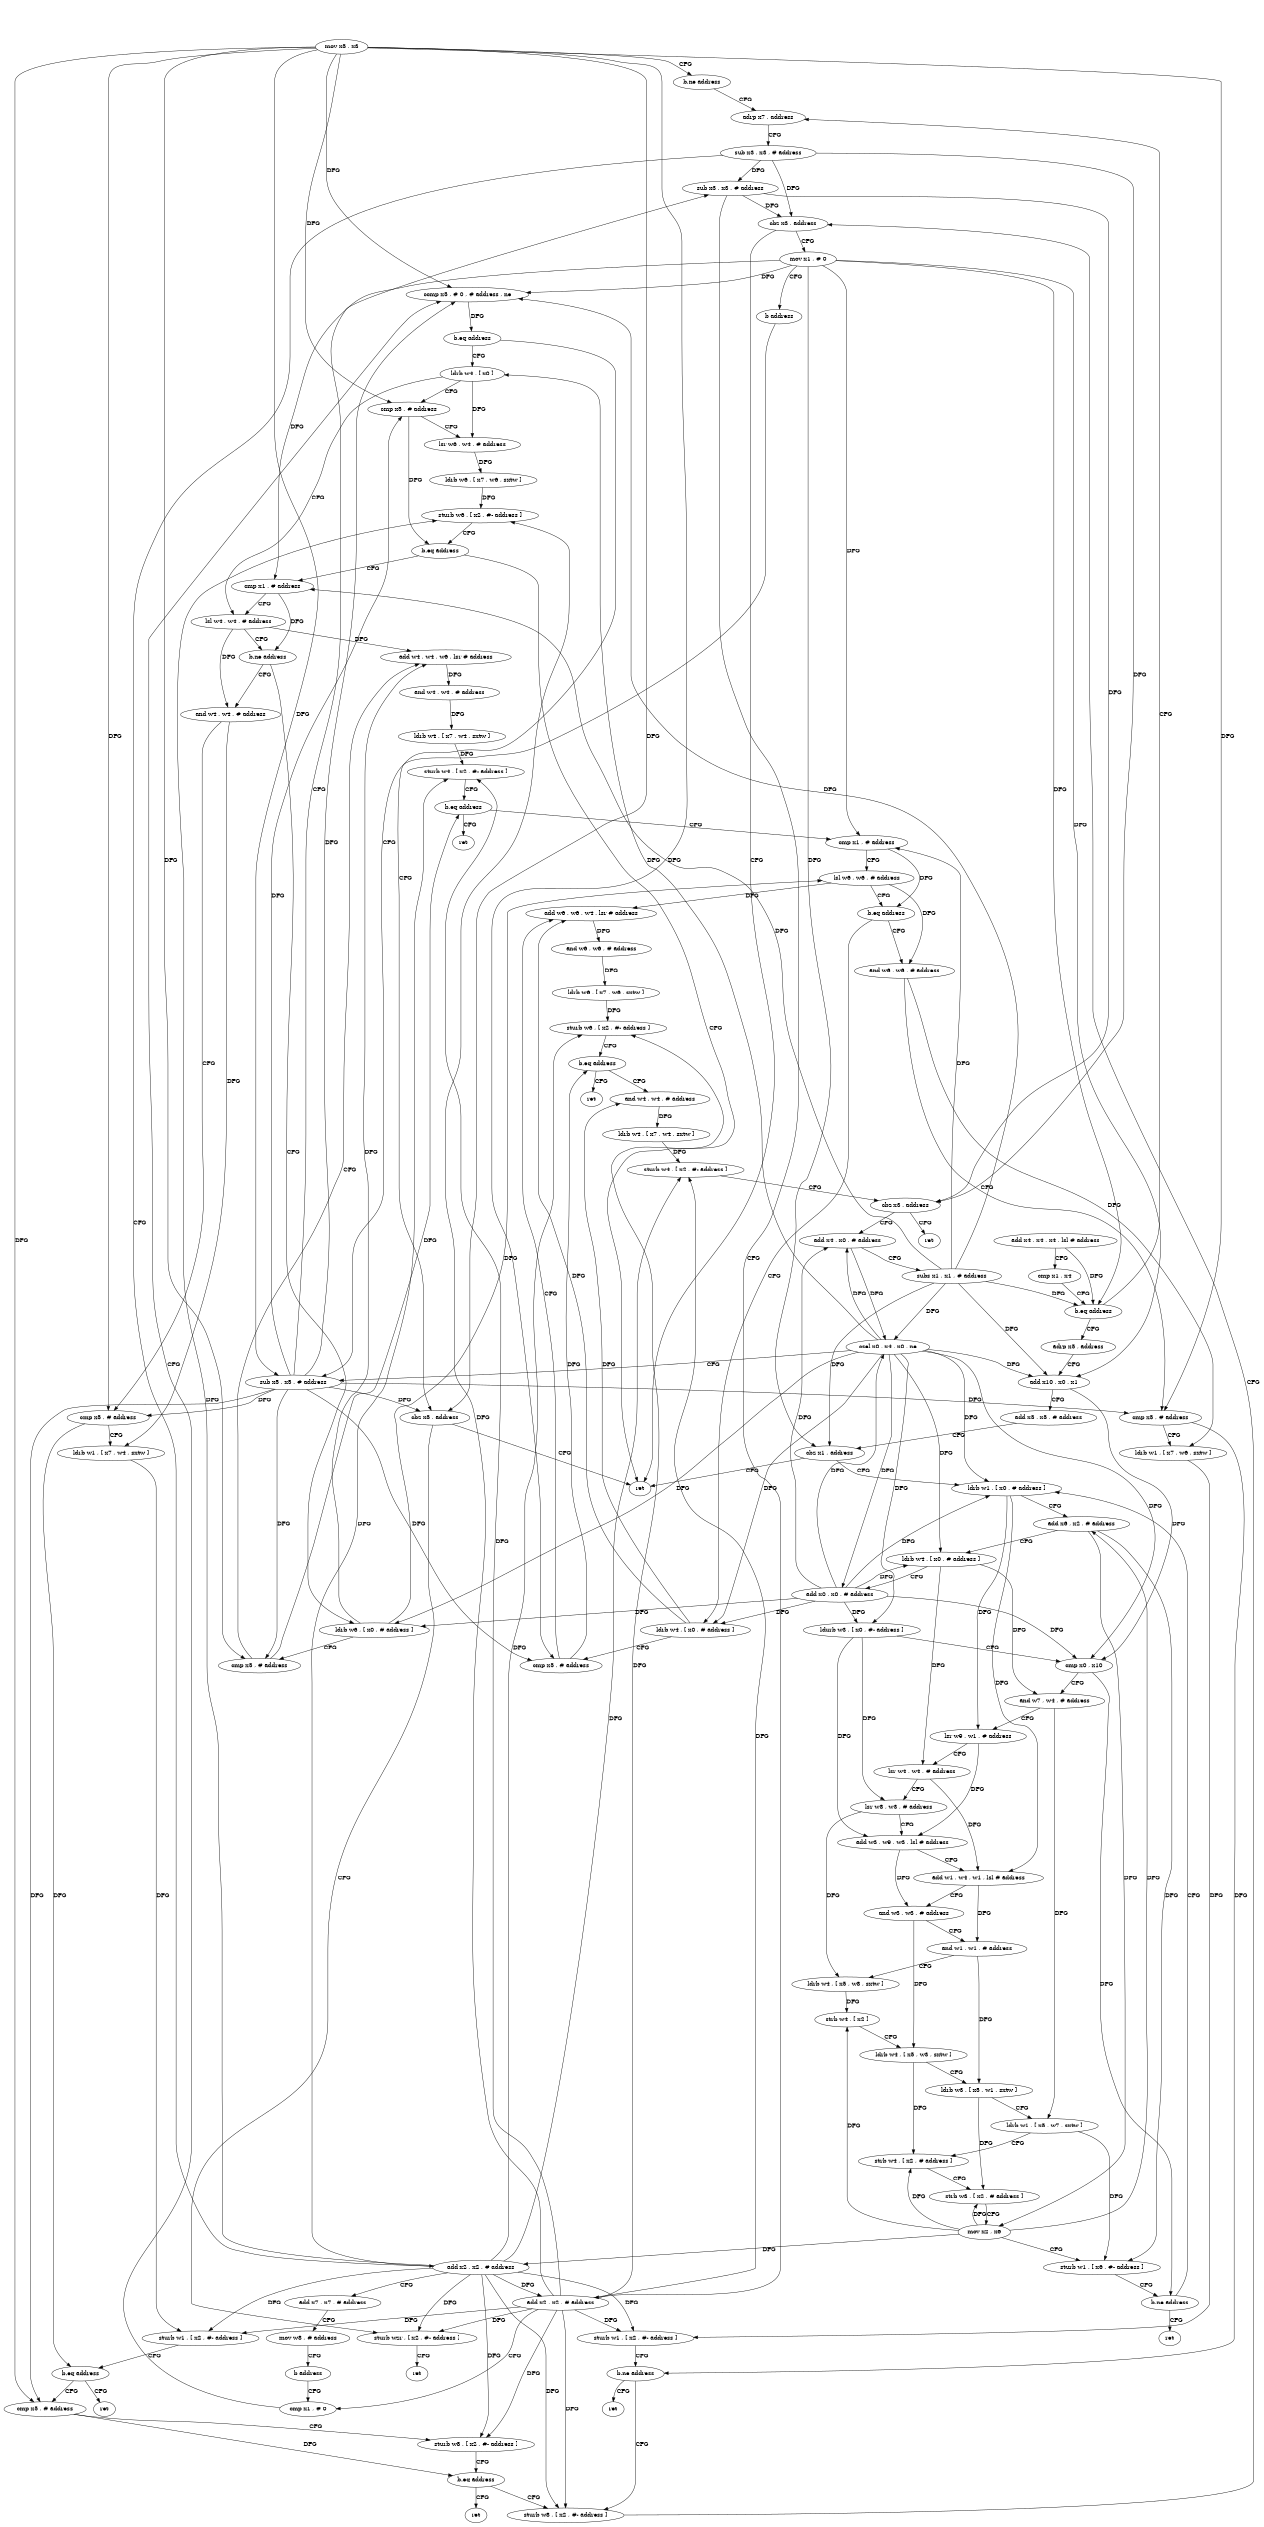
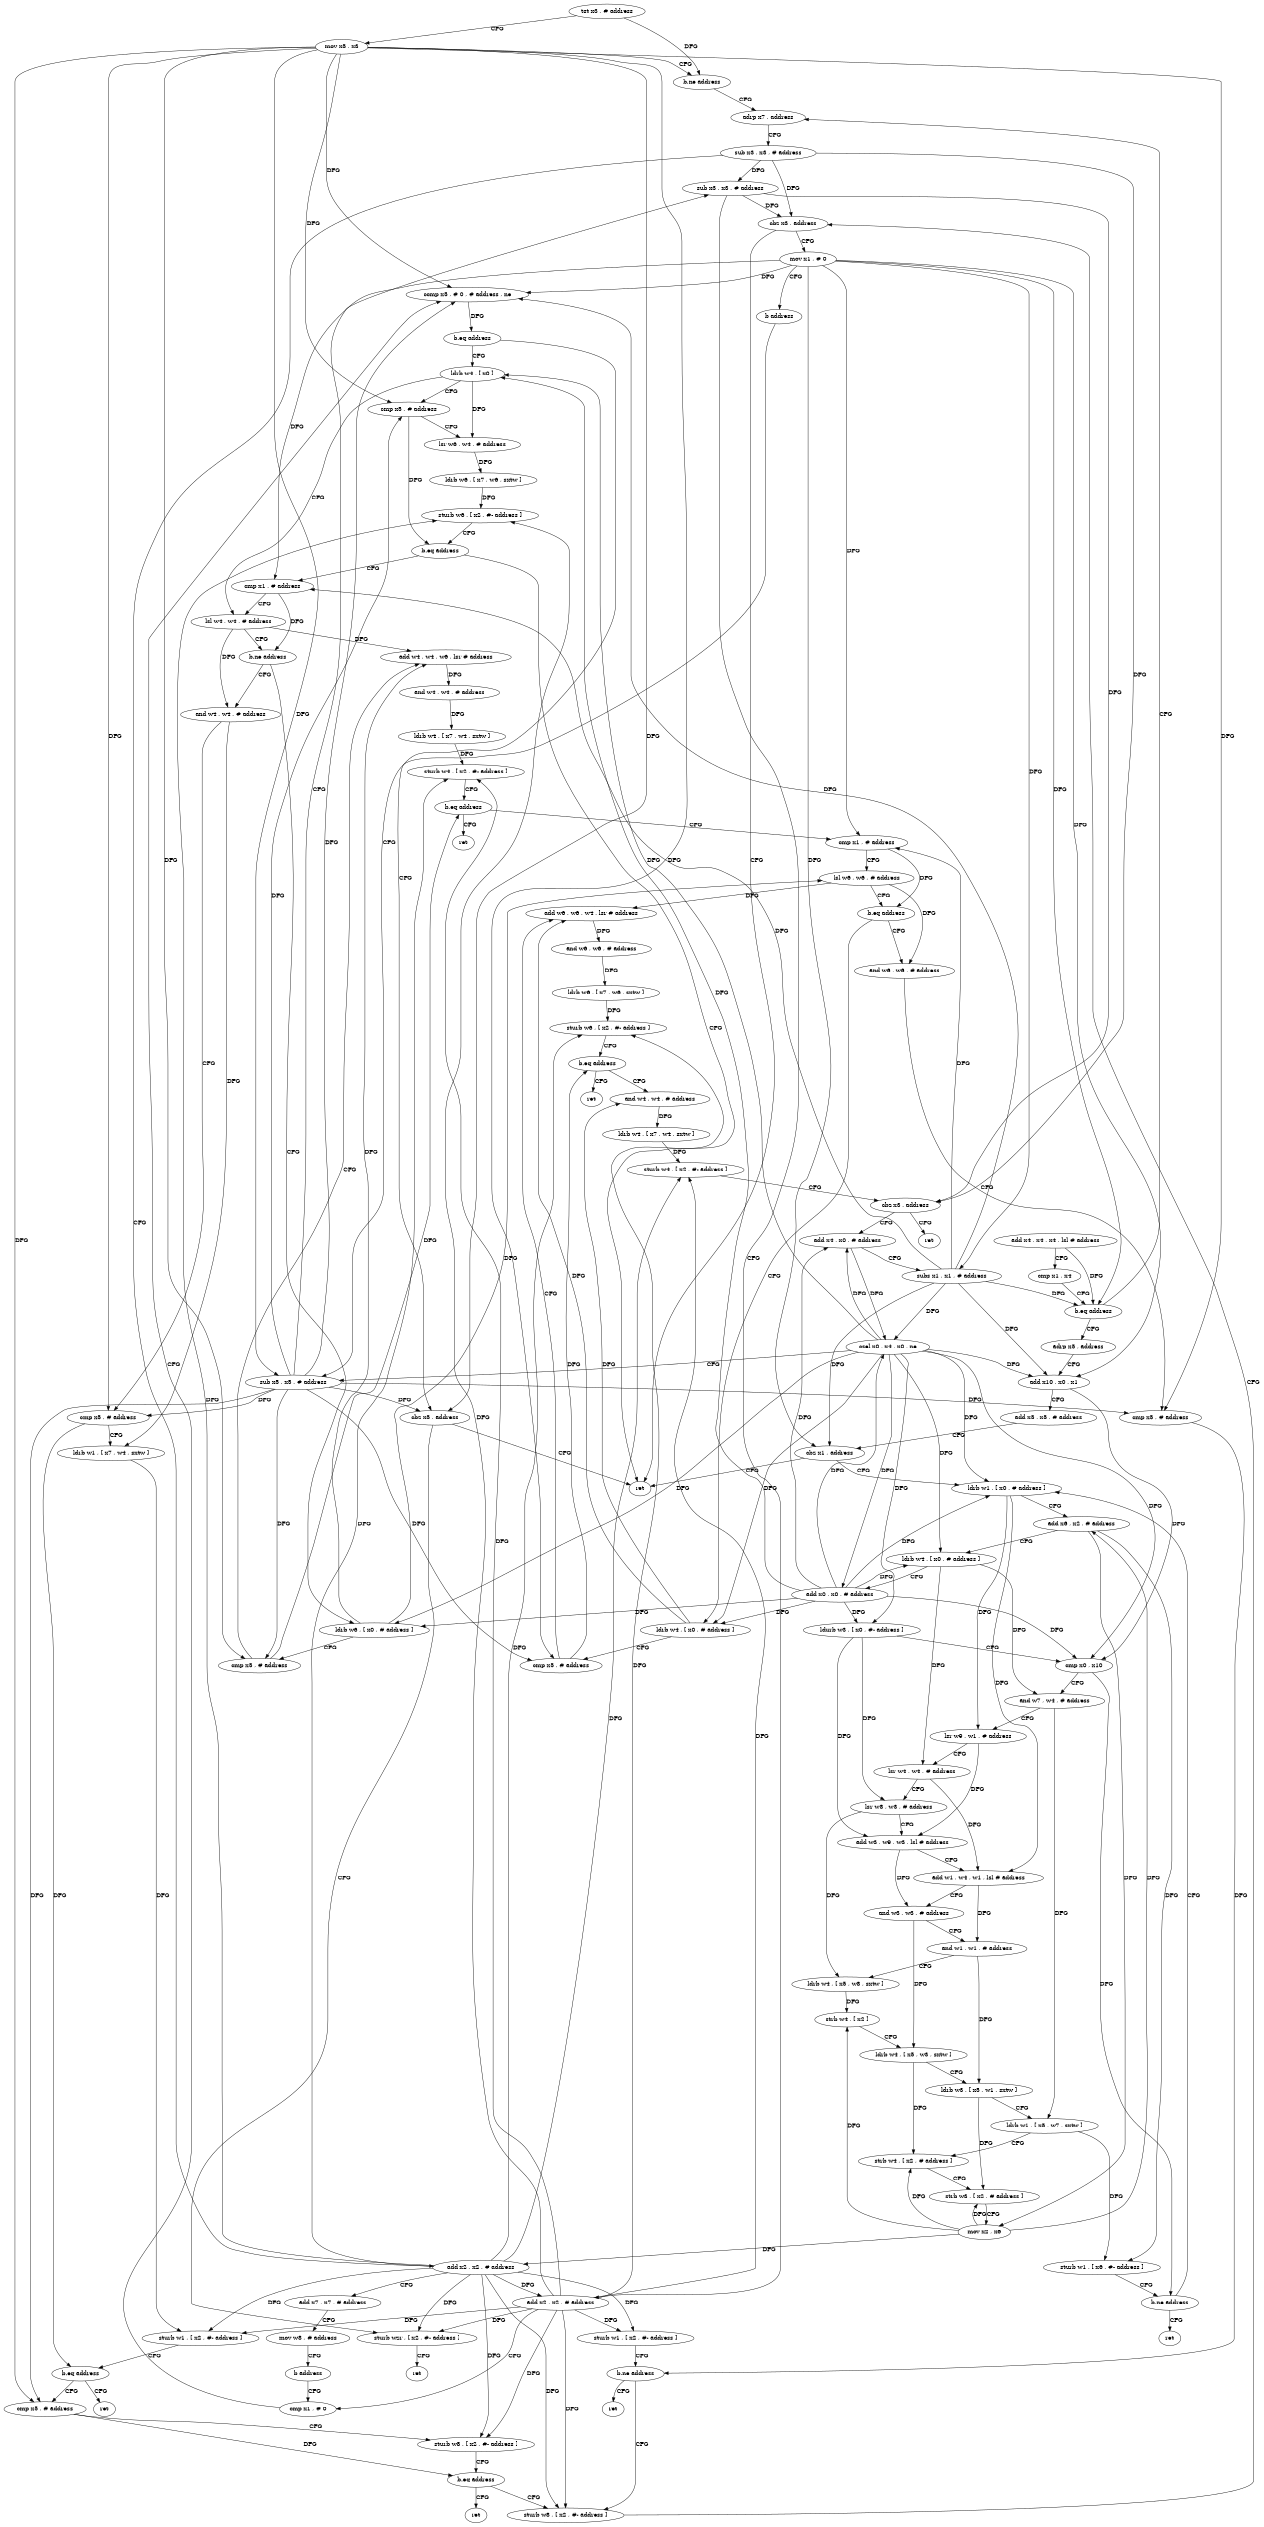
node "tst x3 , # address": added
edge "mov x1 , # 0" -> "subs x1 , x1 , # address": added, label "DFG"
edge "add x0 , x0 , # address" -> "ldrb w4 , [ x0 ]": added, label "DFG"
node "ldrb w1 , [ x7 , w6 , sxtw ]": removed
edge "mov x2 , x6" -> "sturb w1 , [ x6 , #- address ]": removed, label "CFG"
